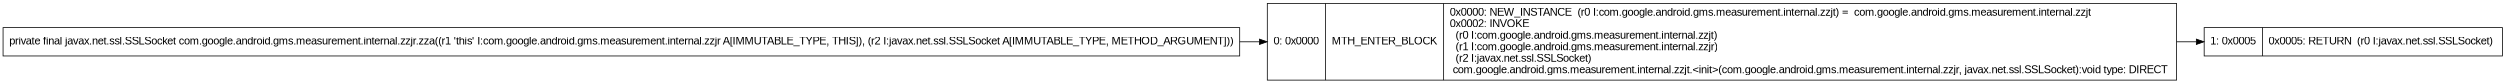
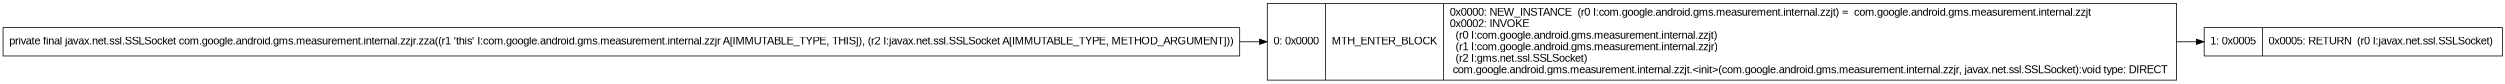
node "0: 0x0000": text "(r2 I:javax.net.ssl.SSLSocket)" -> "(r2 I:gms.net.ssl.SSLSocket)"
